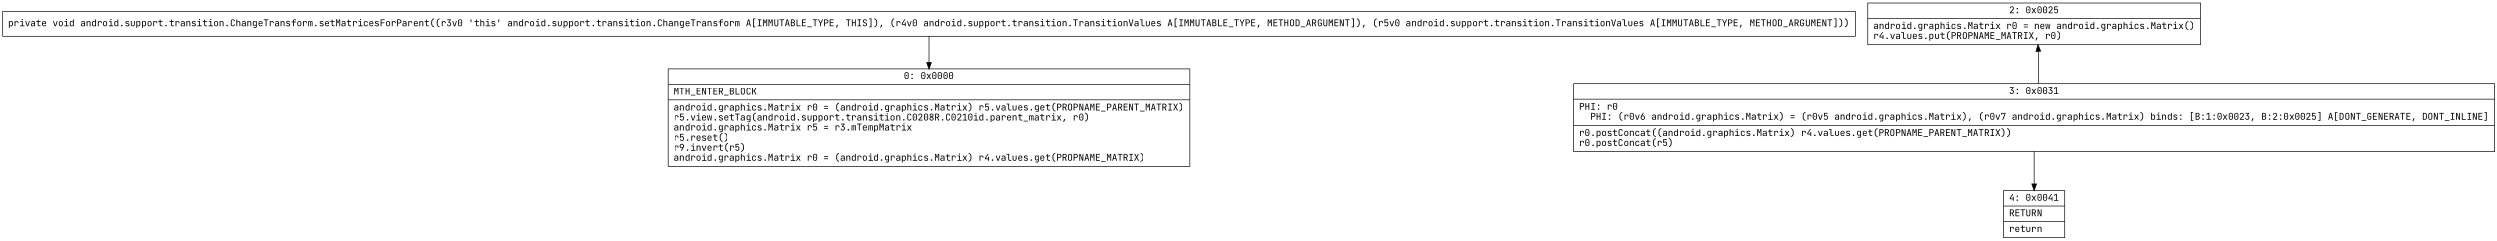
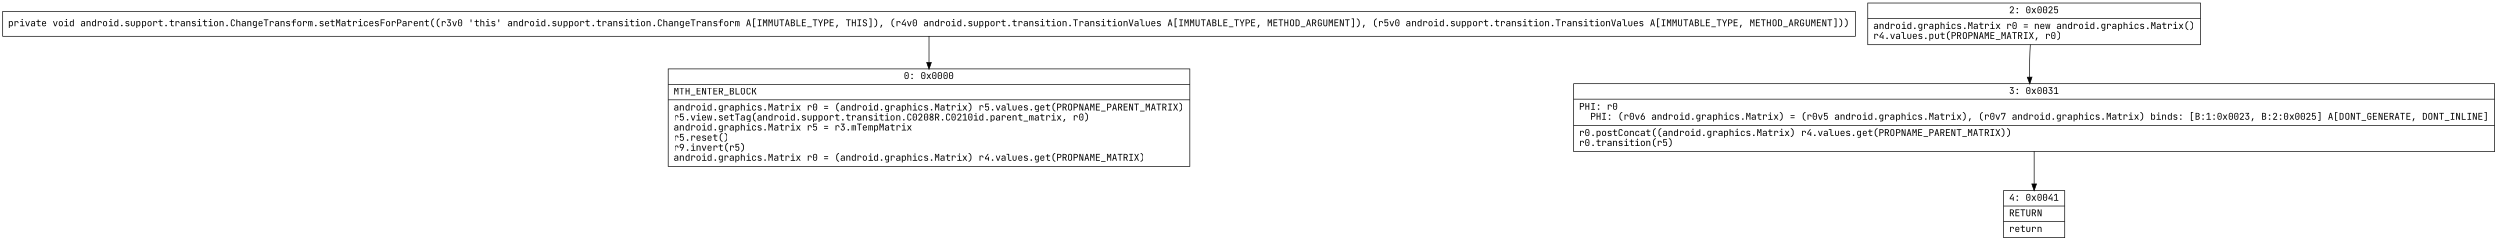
edge "3: 0x0031" -> "2: 0x0025": reversed
node "3: 0x0031": text "r0.postConcat(r5)" -> "r0.transition(r5)"
